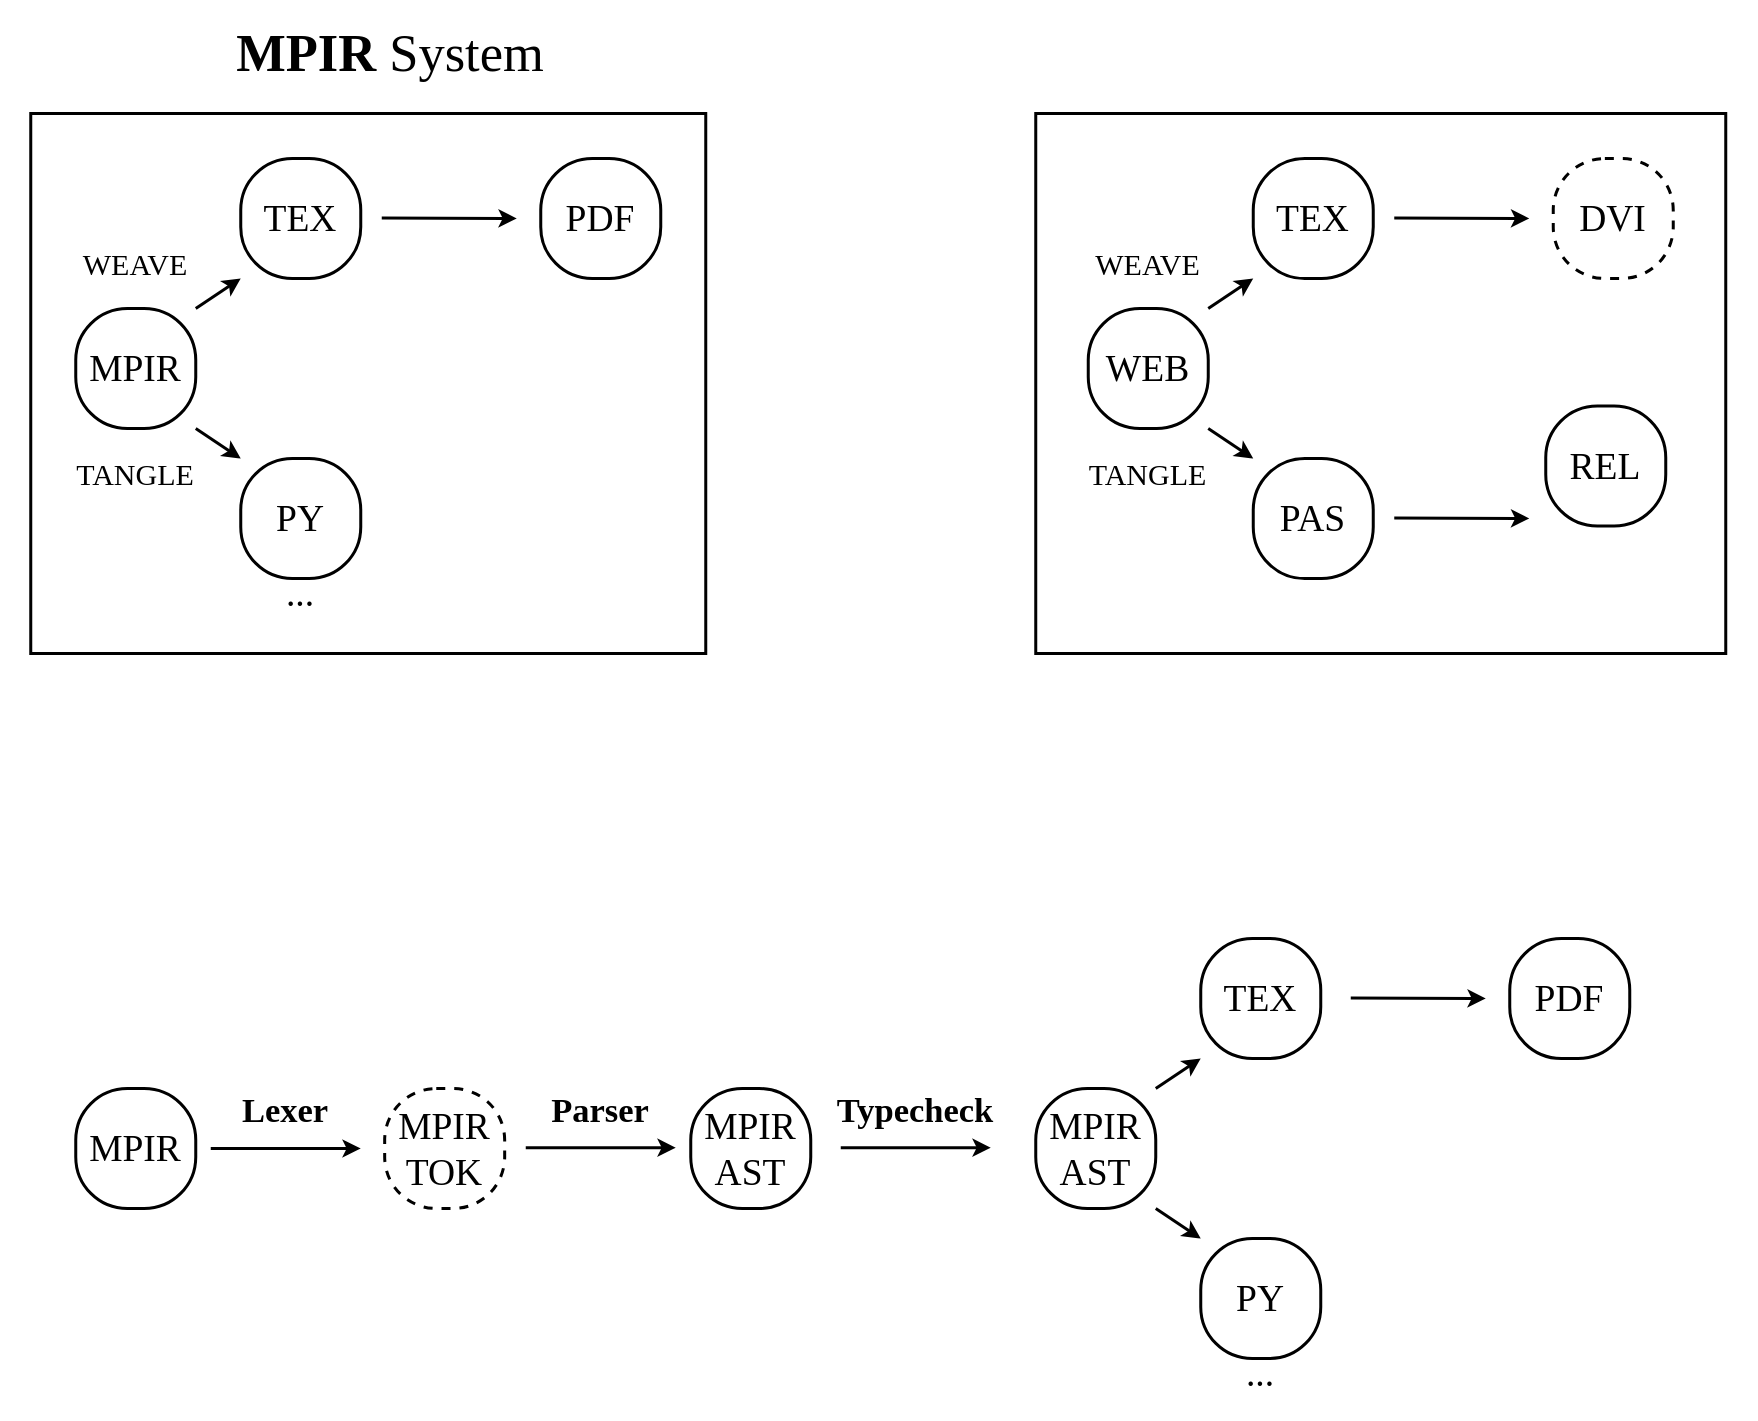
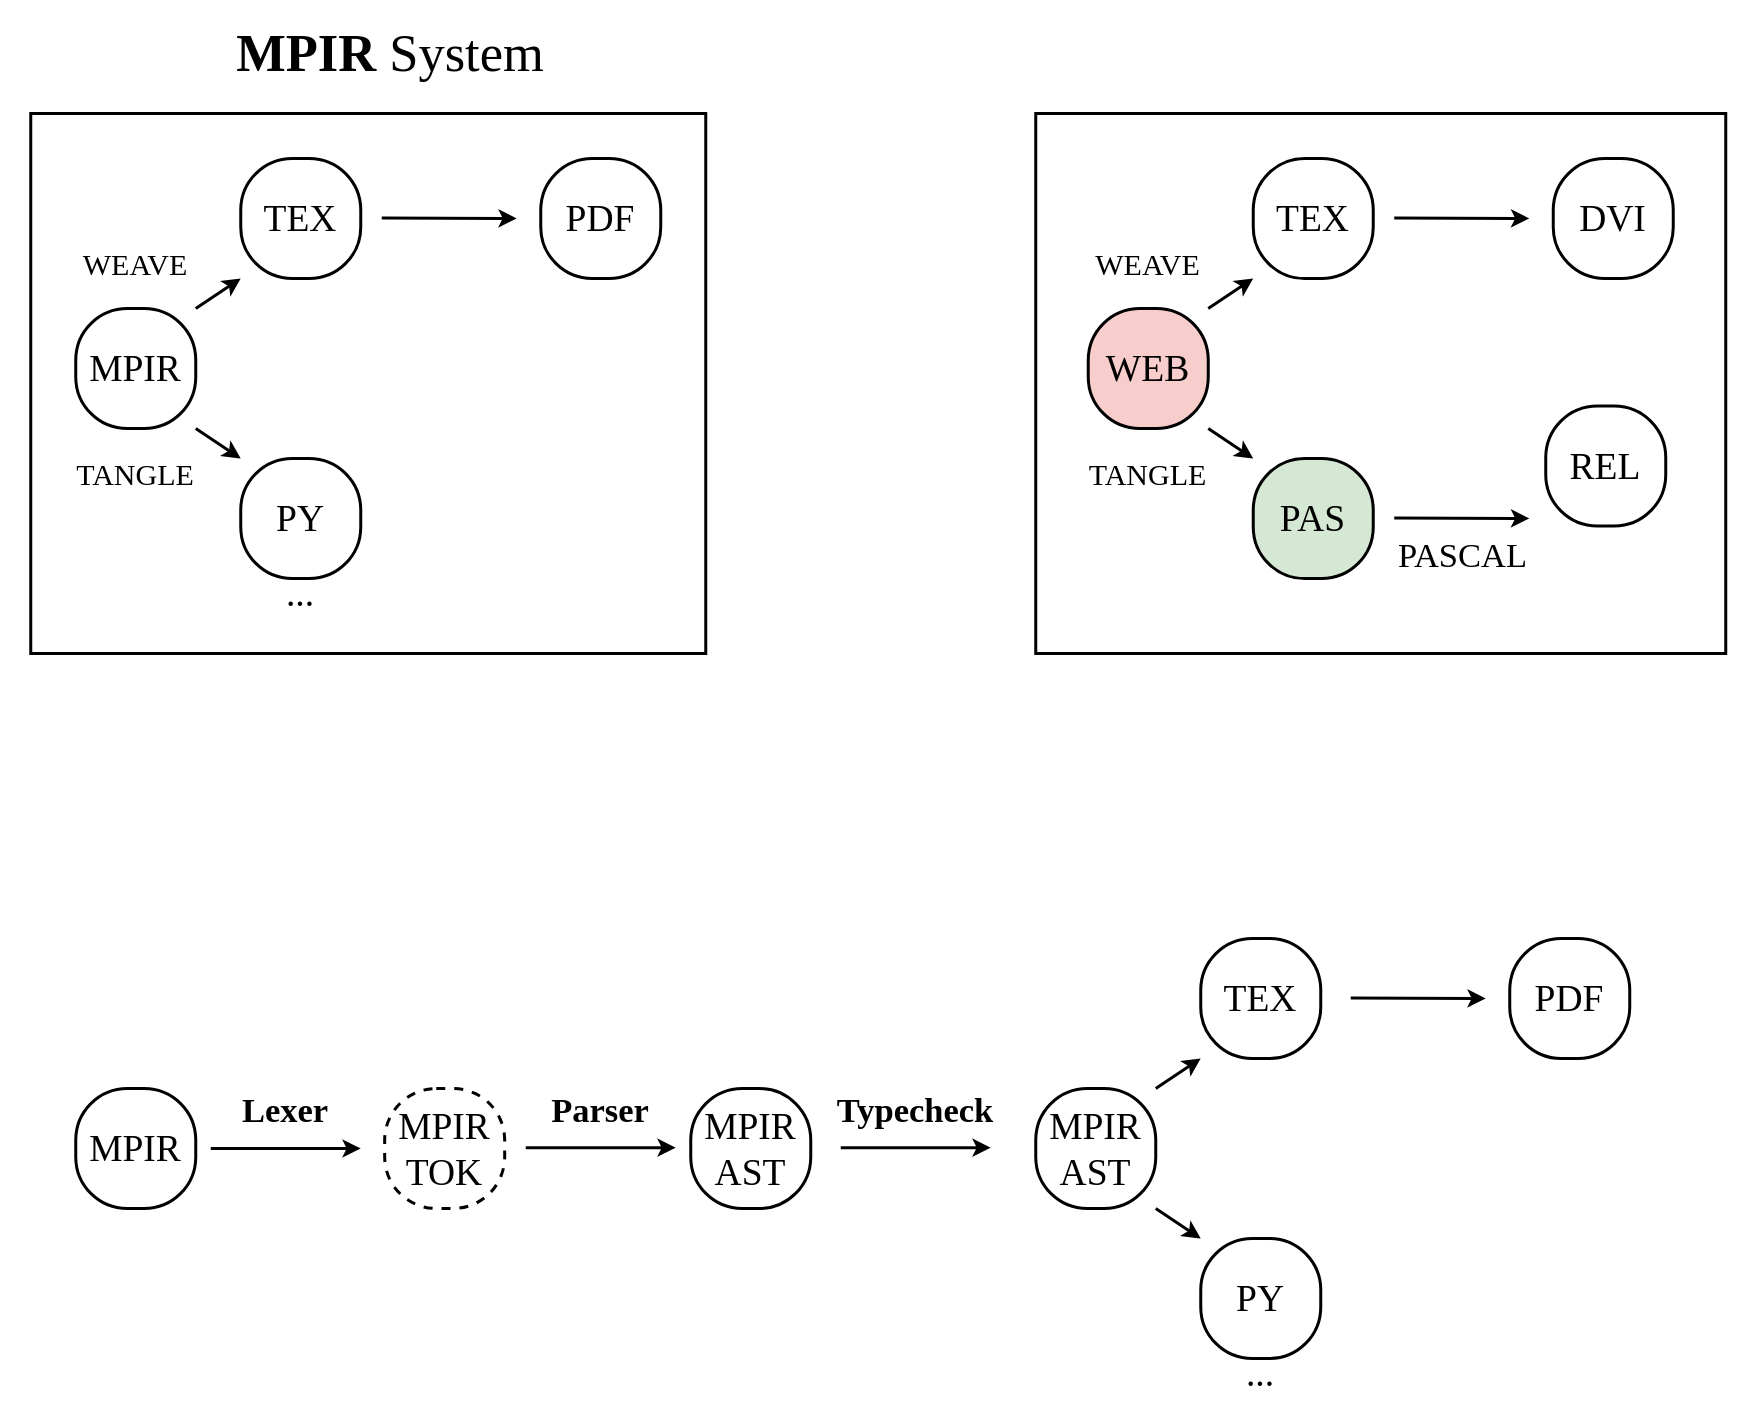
node "DVI": style dashed -> solid
node "WEB": fillcolor #ffffff -> #f8cecc
node "PAS": fillcolor #ffffff -> #d5e8d4
node "PASCAL": added
